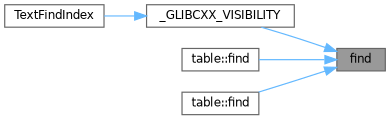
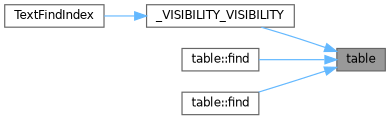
node "_GLIBCXX_VISIBILITY": label "_GLIBCXX_VISIBILITY" -> "_VISIBILITY_VISIBILITY"
node "find": label "find" -> "table"
